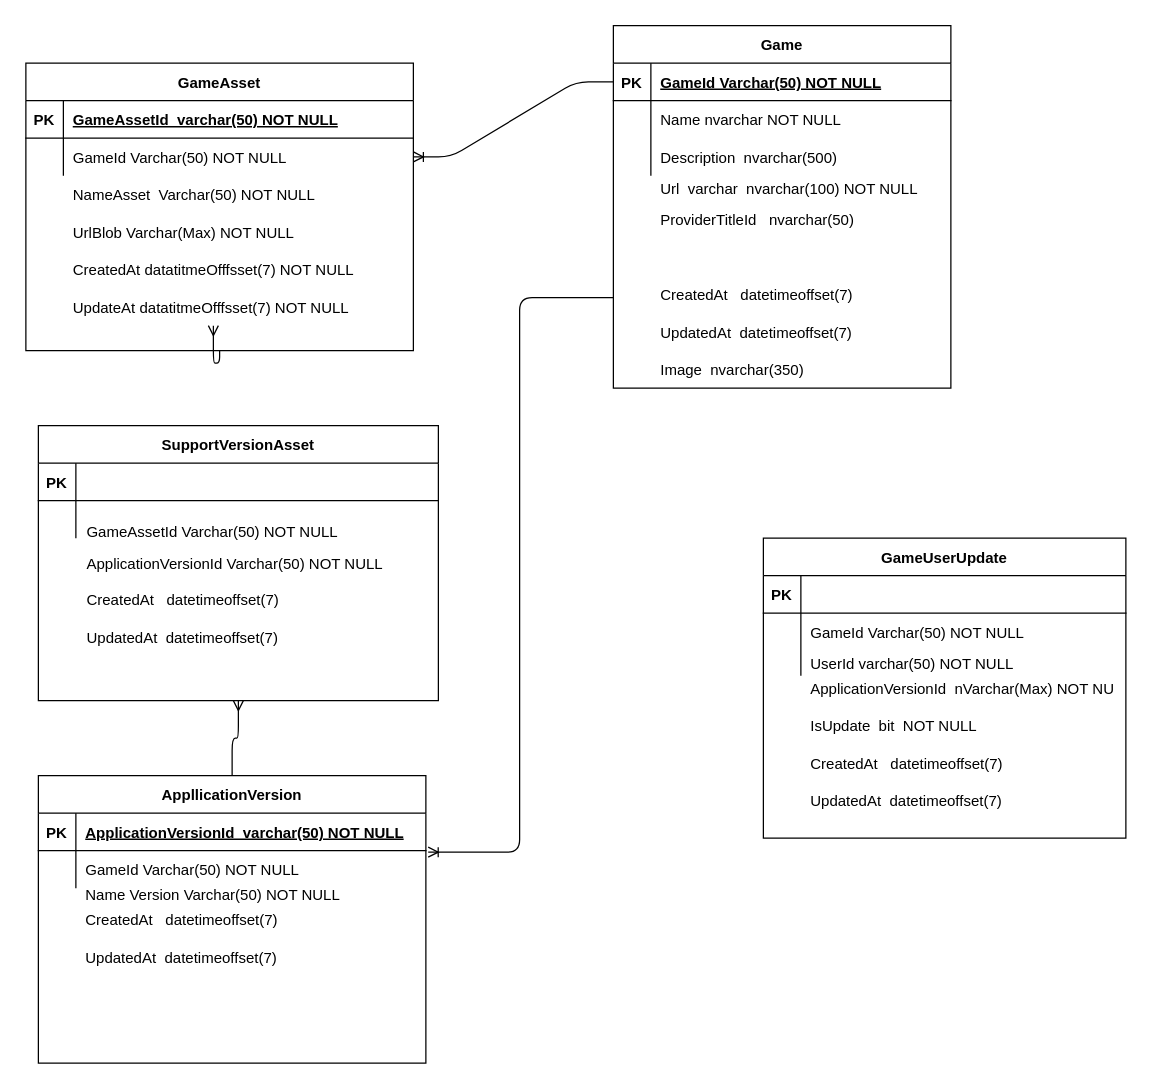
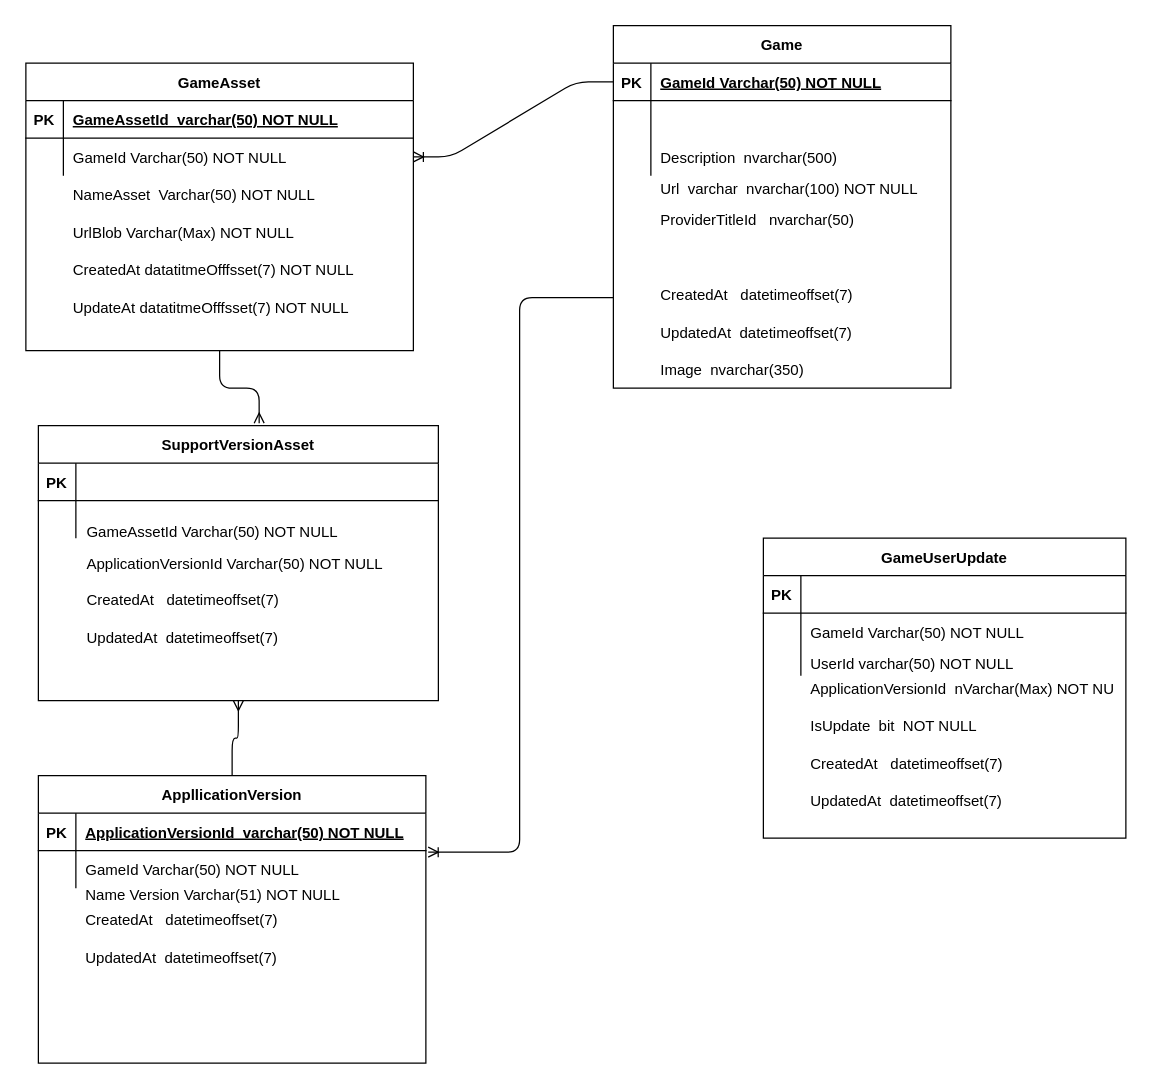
node "Name nvarchar NOT NULL": removed
edge "GameAsset" -> "UpdateAt datatitmeOfffsset(7) NOT NULL": now "GameAsset" -> "SupportVersionAsset"
node "Name Version Varchar(50) NOT NULL": label "Name Version Varchar(50) NOT NULL" -> "Name Version Varchar(51) NOT NULL"
